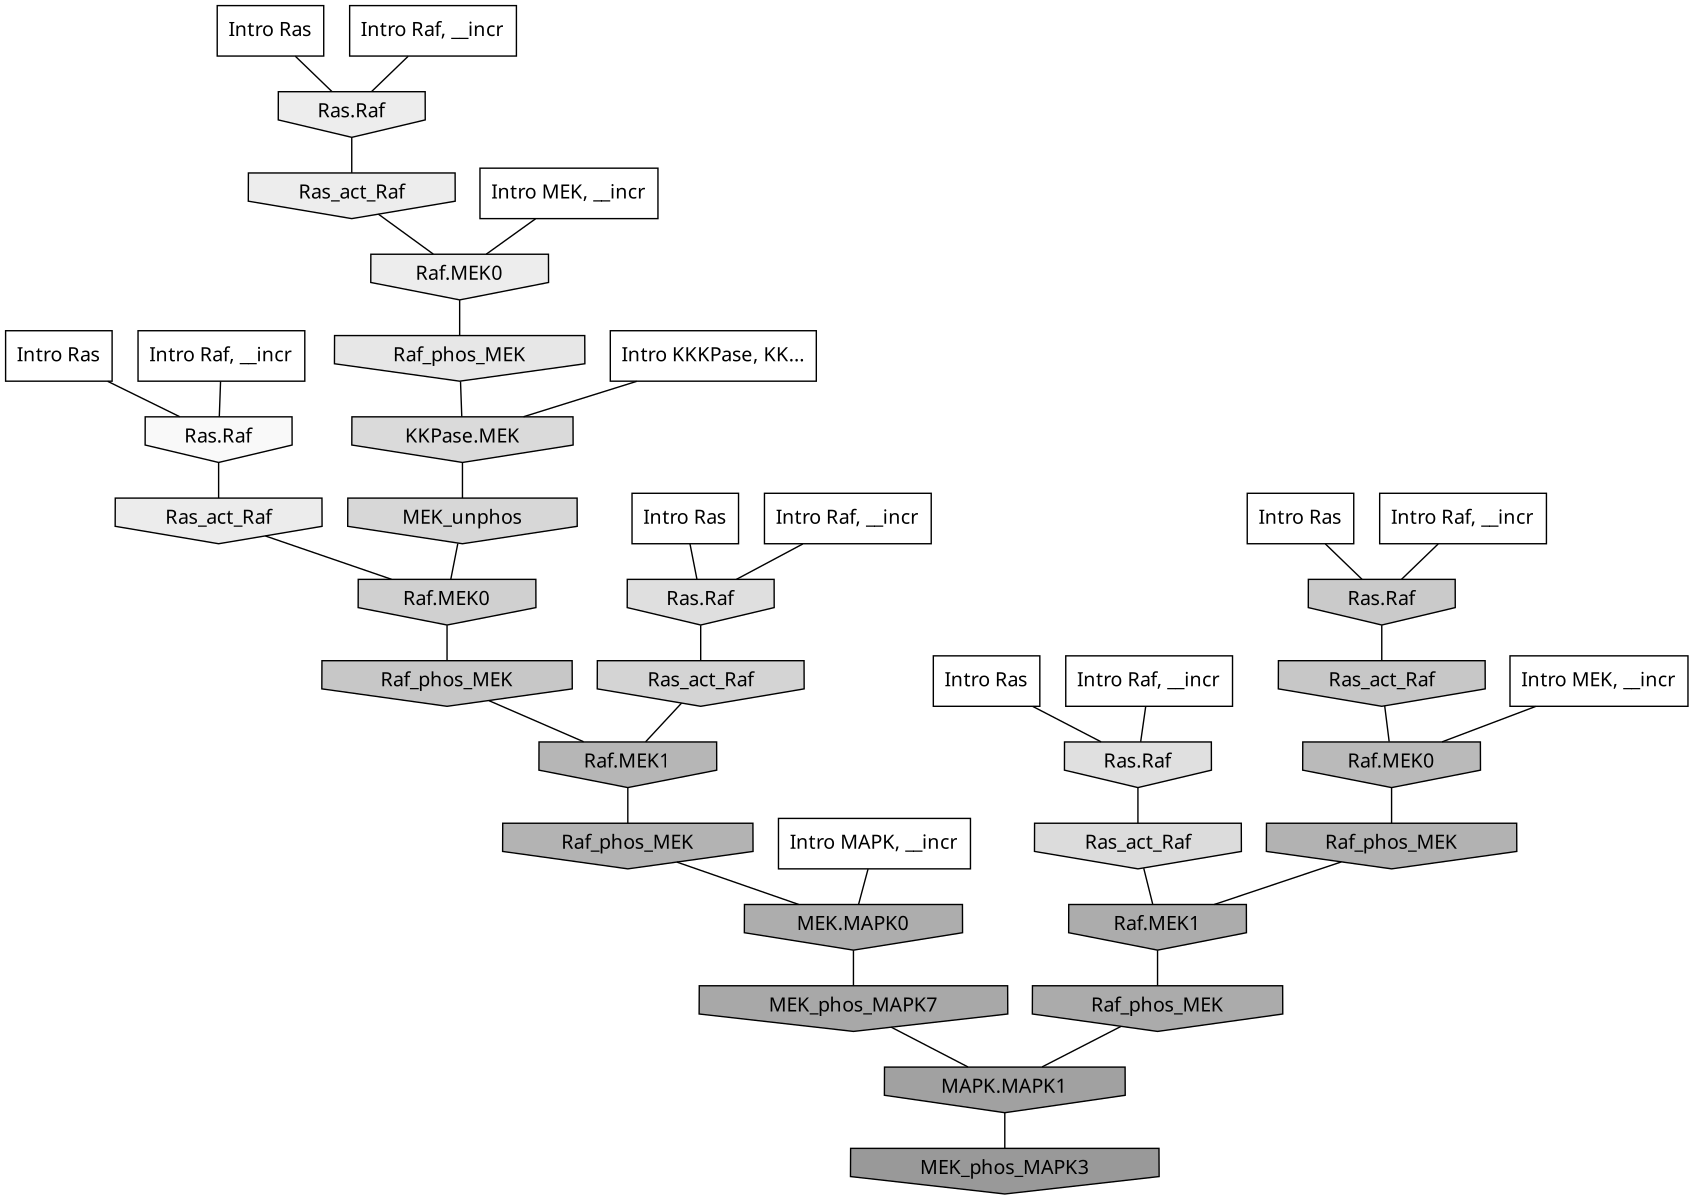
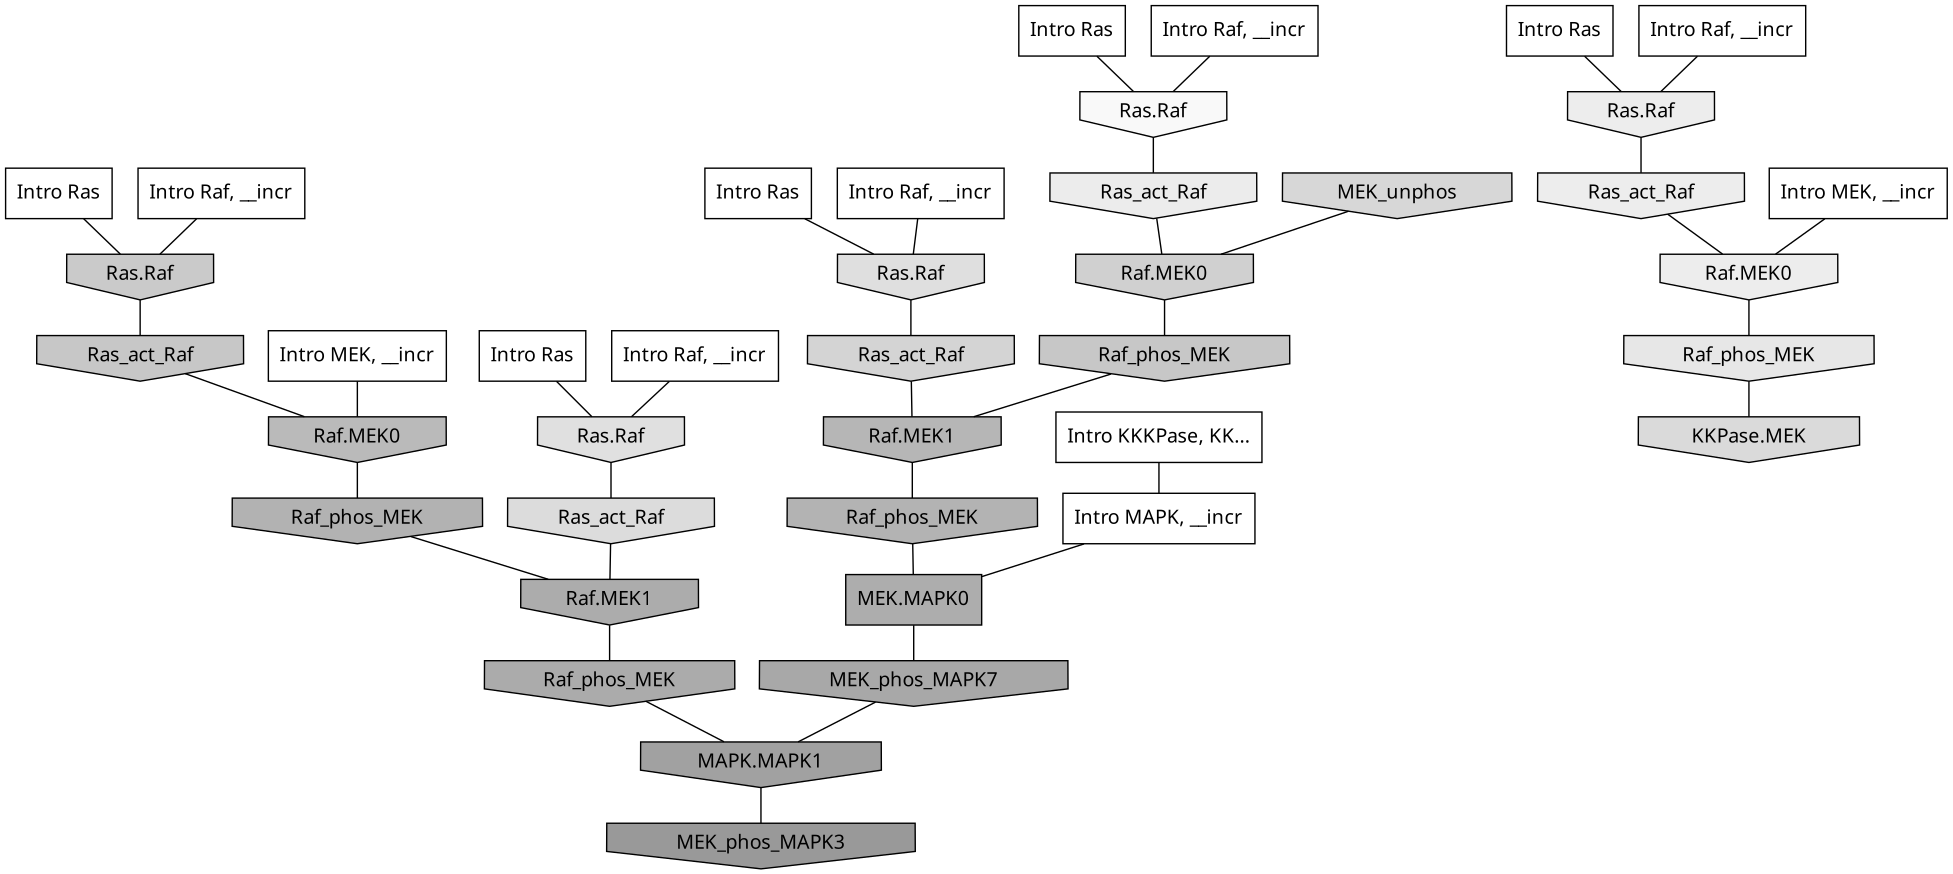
edge "Intro KKKPase, KK..." -- "KKPase.MEK": now "Intro KKKPase, KK..." -- "Intro MAPK, __incr"
edge "KKPase.MEK" -- "MEK_unphos": removed
node "MEK.MAPK0": shape invhouse -> box
